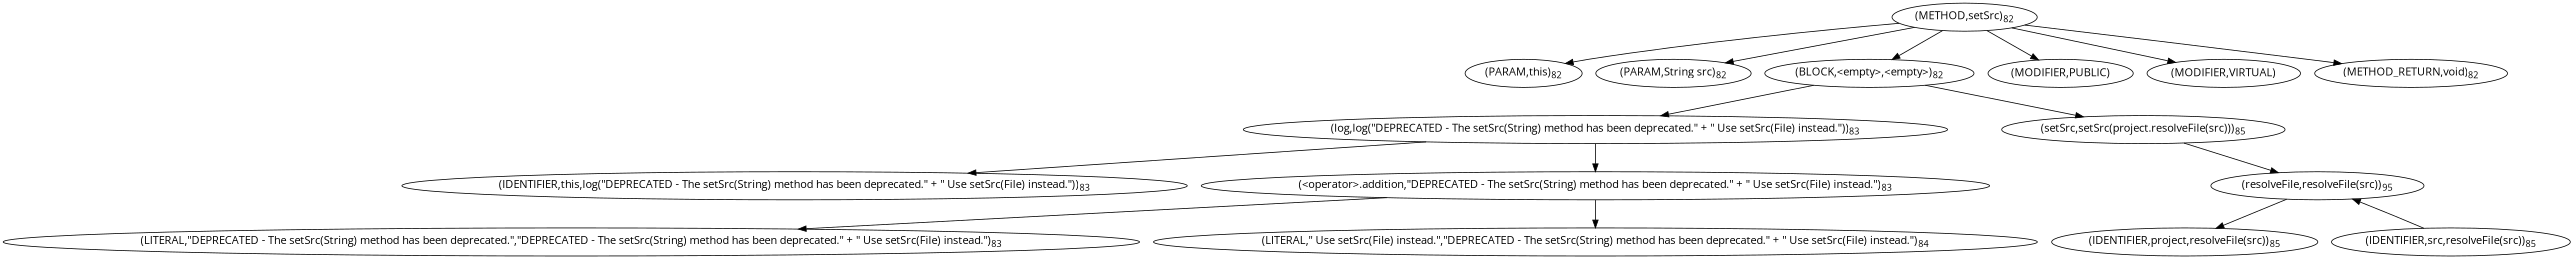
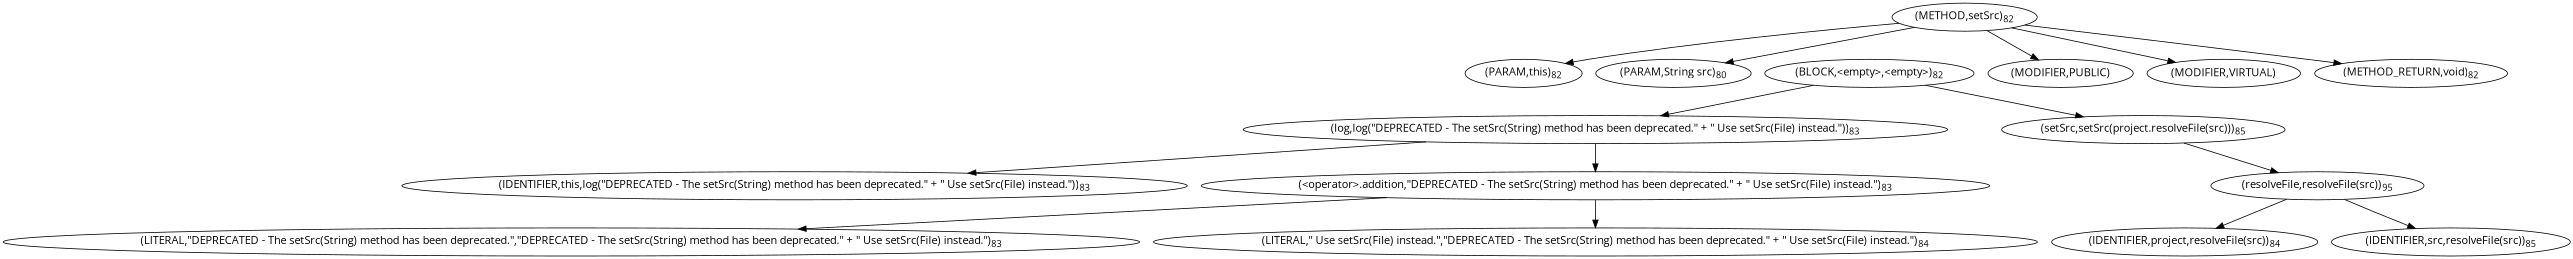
edge "(METHOD,setSrc)" -> "(BLOCK,<empty>,<empty>)": removed
node "(PARAM,String src)": text "82" -> "80"
edge "(IDENTIFIER,src,resolveFile(src))" -> "(resolveFile,resolveFile(src))": reversed
node "(IDENTIFIER,project,resolveFile(src))": text "85" -> "84"
